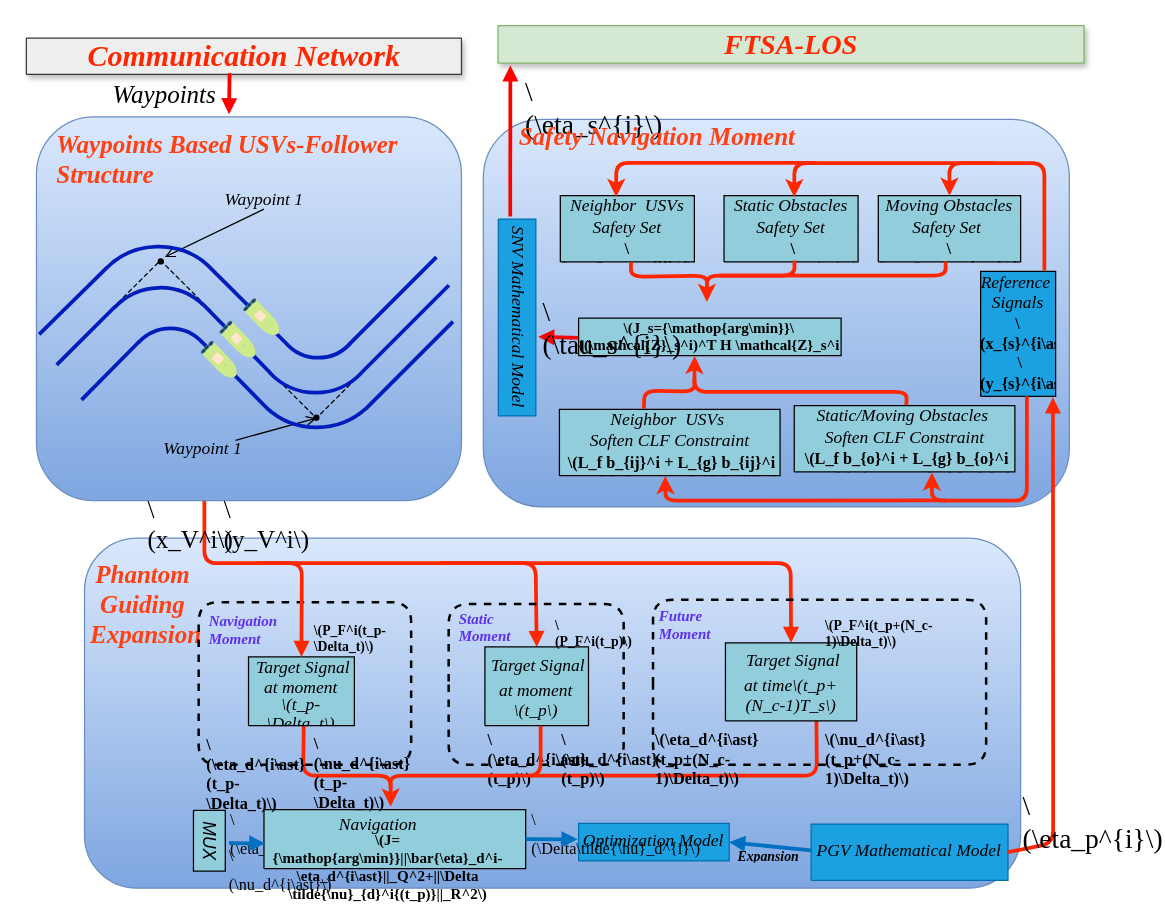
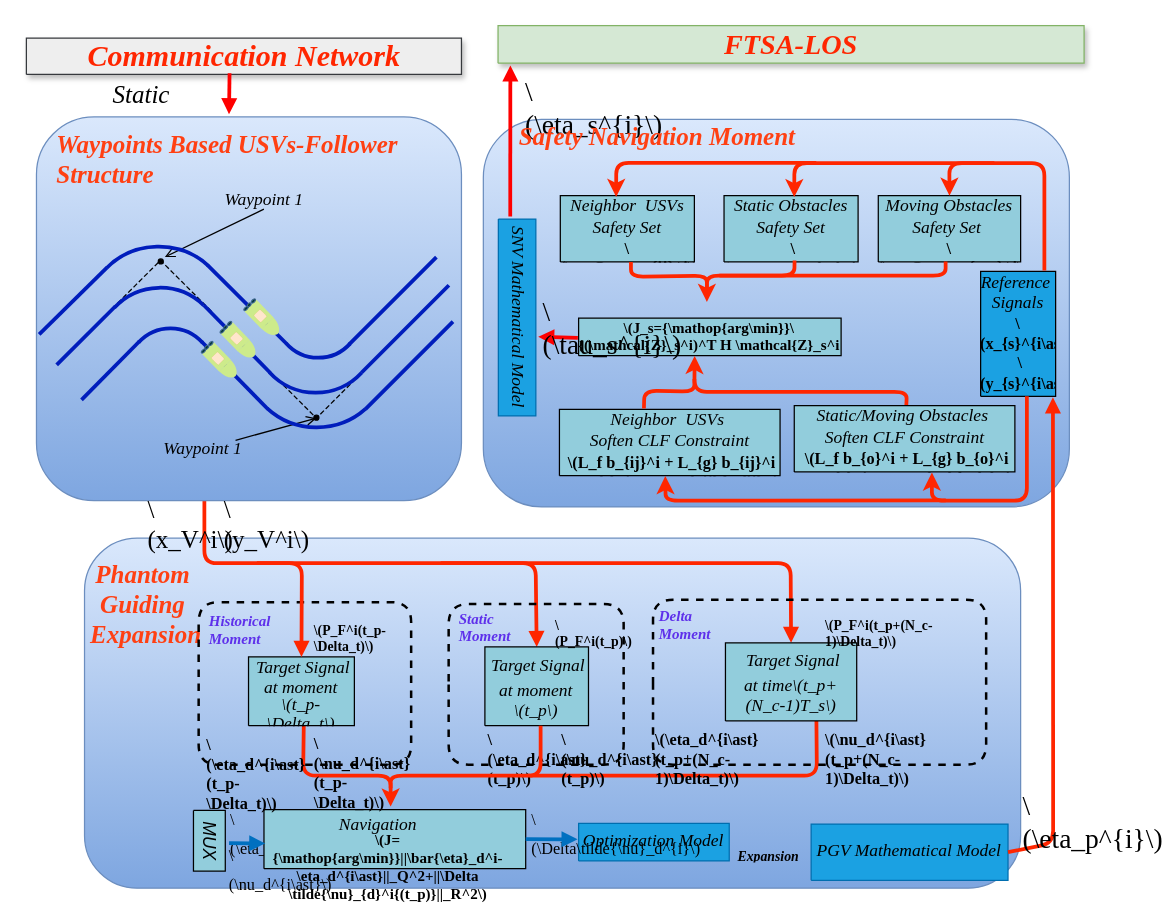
node "Waypoints": label "Waypoints" -> "Static"
node "Future Moment": label "Future Moment" -> "Delta Moment"
node "Navigation Moment": label "Navigation Moment" -> "Historical Moment"
edge "PGV Mathematical Model" -> "Optimization Model": removed
